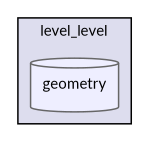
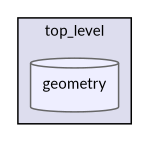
cluster "level_level": label "level_level" -> "top_level"
